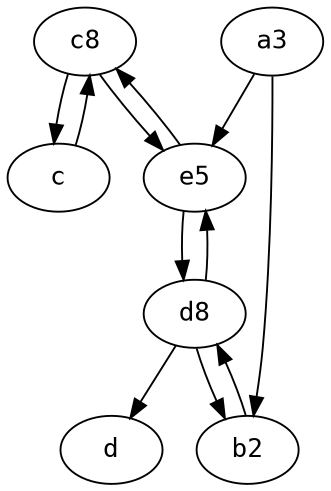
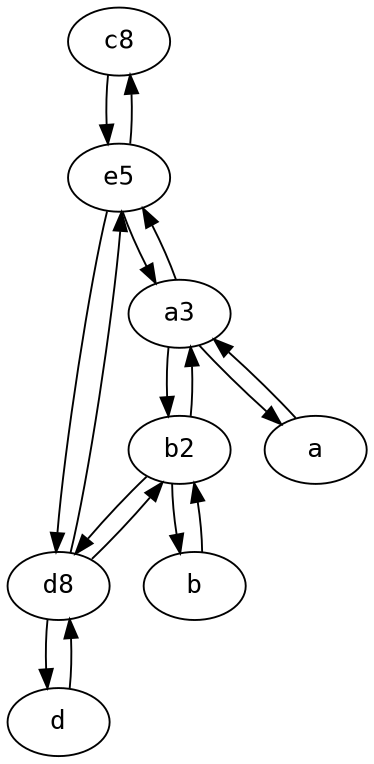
node "c": removed
edge "e5" -> "a3": added
edge "b2" -> "a3": added
node "a": added
node "b": added
edge "d" -> "d8": added
